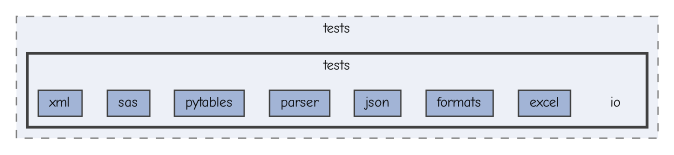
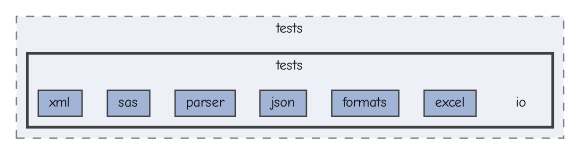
node "pytables": removed
